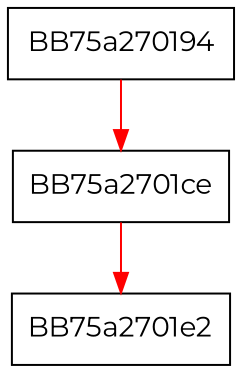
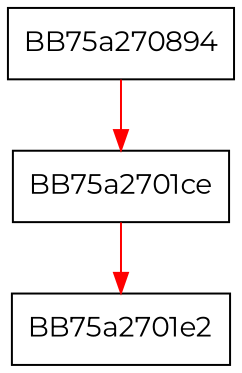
node "BB75a270194": label "BB75a270194" -> "BB75a270894"
